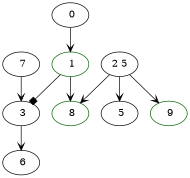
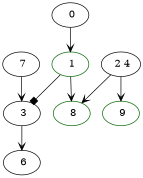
node "2 5": label "2 5" -> "2 4"
node "5": removed
